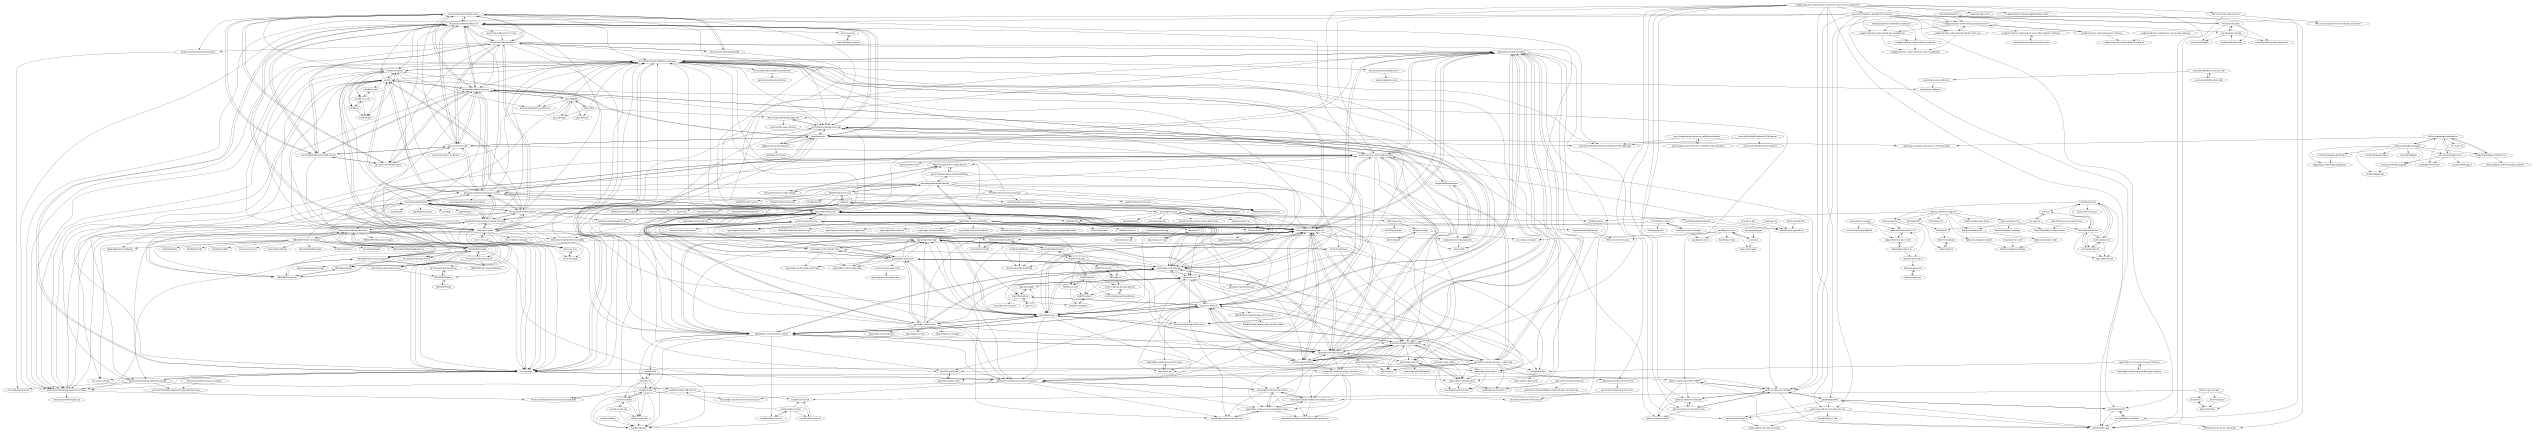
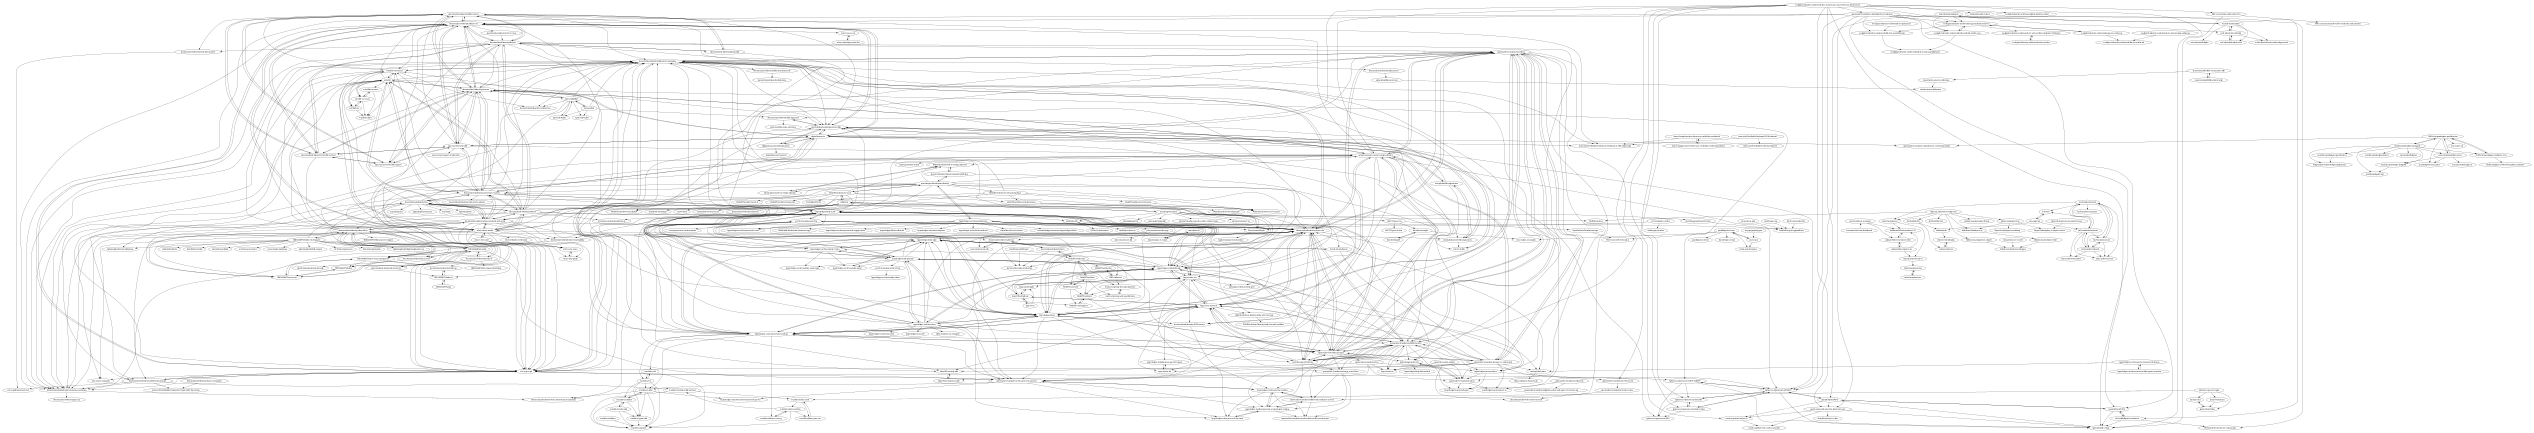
edge "walt-id/waltid-walletkit" -> "walt-id/waltid-idpkit": now "walt-id/waltid-walletkit" -> "walt-id/waltid-ssikit-vclib"
node "eu-digital-identity-wallet/eudi-lib-jvm-sdjwt-kt": removed
edge "TBD54566975/ssi-sdk" -> "animo/awesome-self-sovereign-identity": removed
node "hyperledger-iroha/iroha-dco": removed
edge "siacentral/host-manager" -> "siacentral/sia-host-dashboard": reversed
edge "irislib/iris-lib" -> "mmalmi/rod": now "irislib/iris-lib" -> "jolocom/smartwallet-app"
node "zrrrzzt/gun-restrict-examples": removed
edge "decentralized-identity/interoperability" -> "decentralized-identity/DIDComm-js": removed
node "SiaFoundation/walletd": added
node "bcgov/did-auth-extension": removed
edge "bcgov/von-network" -> "cloudcompass/ToIPLabs": now "WebOfTrust/keria" -> "cloudcompass/ToIPLabs"
edge "openwallet-foundation/bifold-wallet" -> "bcgov/bc-wallet-mobile": removed
edge "trustbloc/sidetree-fabric" -> "trustbloc/fabric-mod": reversed
node "hyperledger-archives/aries-acapy-plugin-toolbox": label "hyperledger-archives/aries-acapy-plugin-toolbox" -> "hyperledger-mediasoup/aries-acapy-plugin-toolbox"
